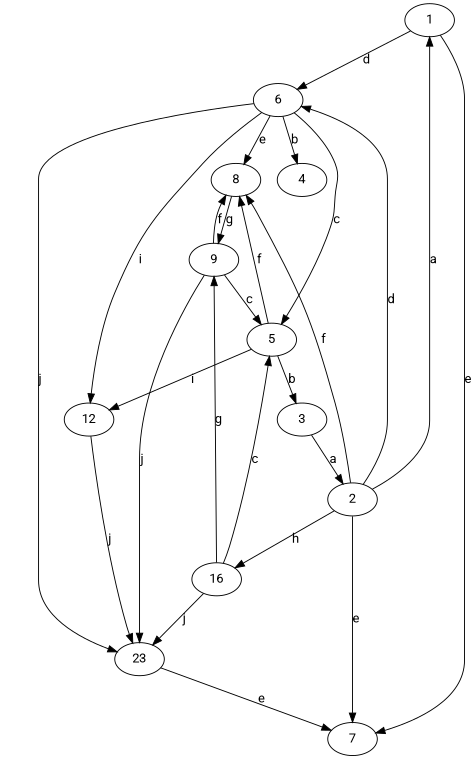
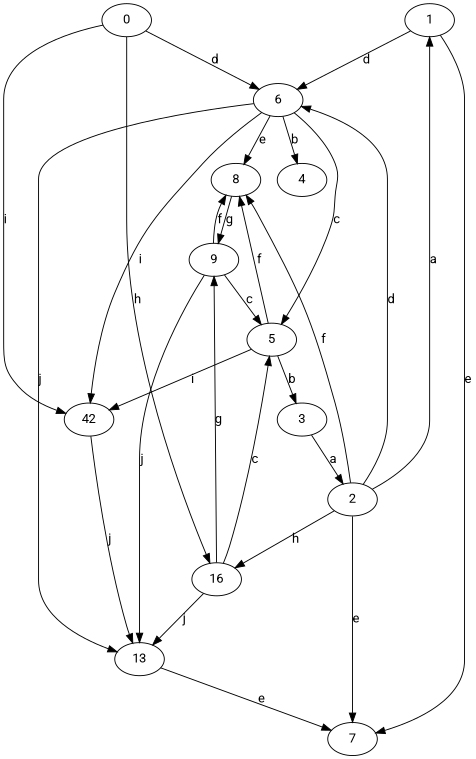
node "0": added
node "12": label "12" -> "42"
node "23": label "23" -> "13"
